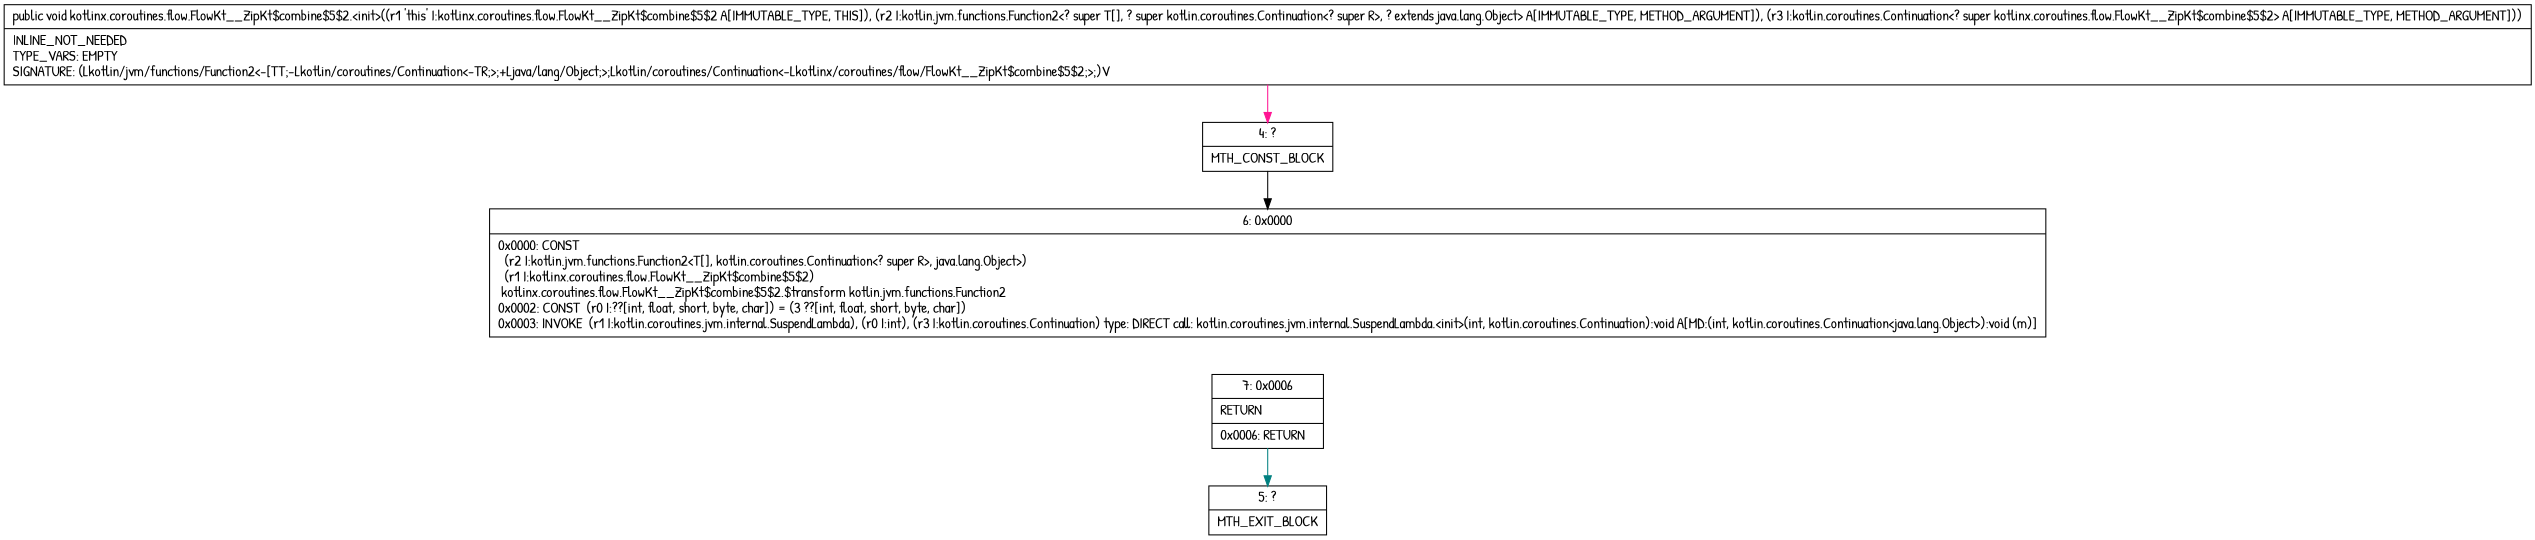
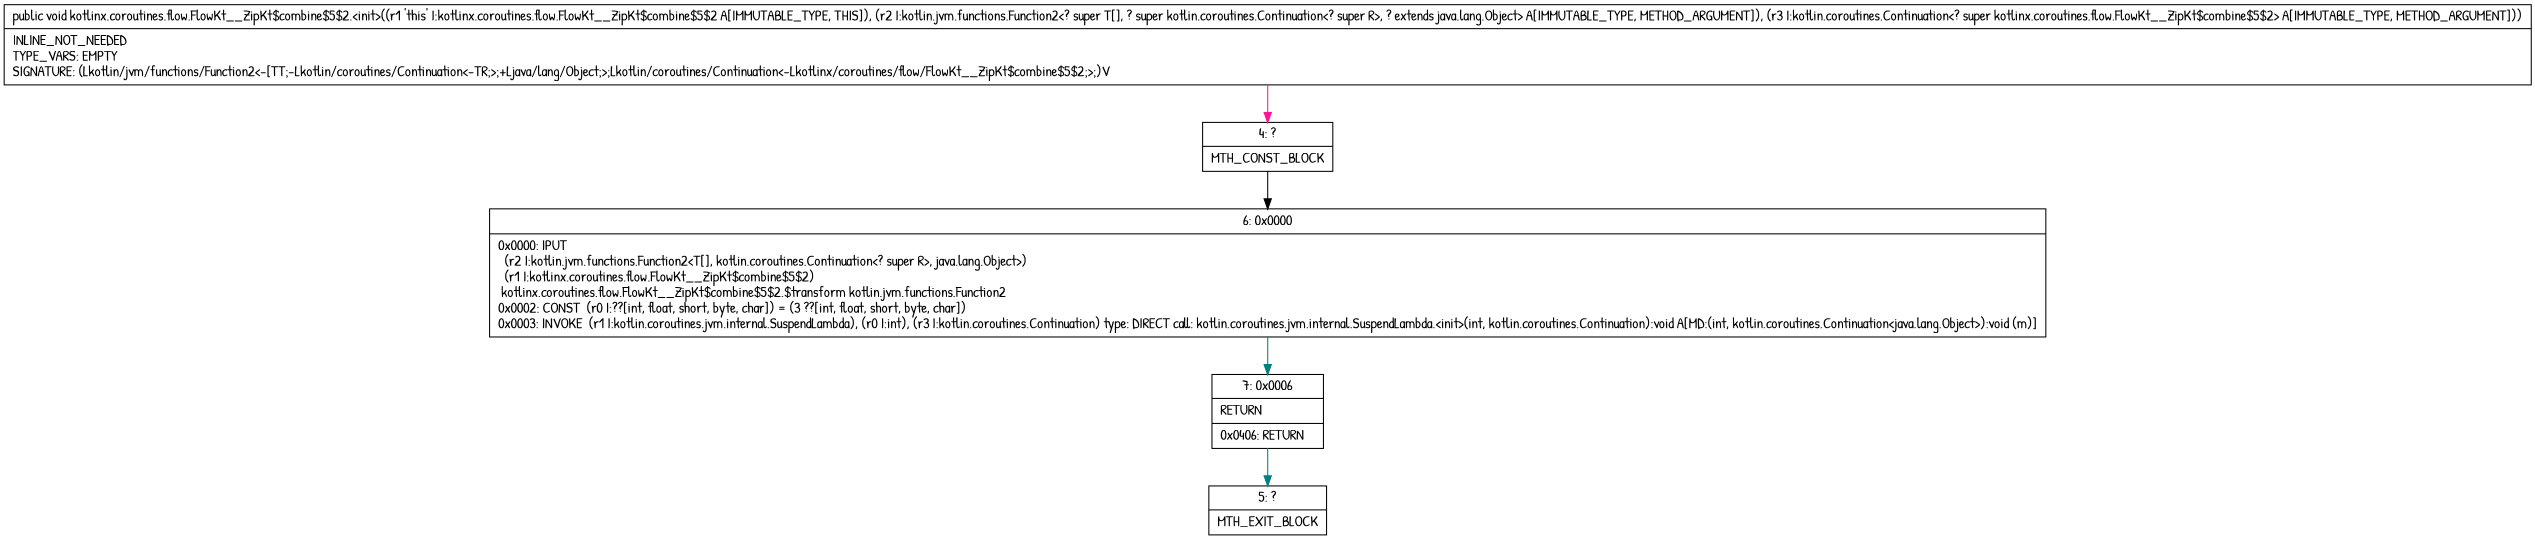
node "6: 0x0000": text "0x0000: CONST" -> "0x0000: IPUT"
edge "6: 0x0000" -> "7: 0x0006": added
node "7: 0x0006": text "0x0006: RETURN" -> "0x0406: RETURN"
